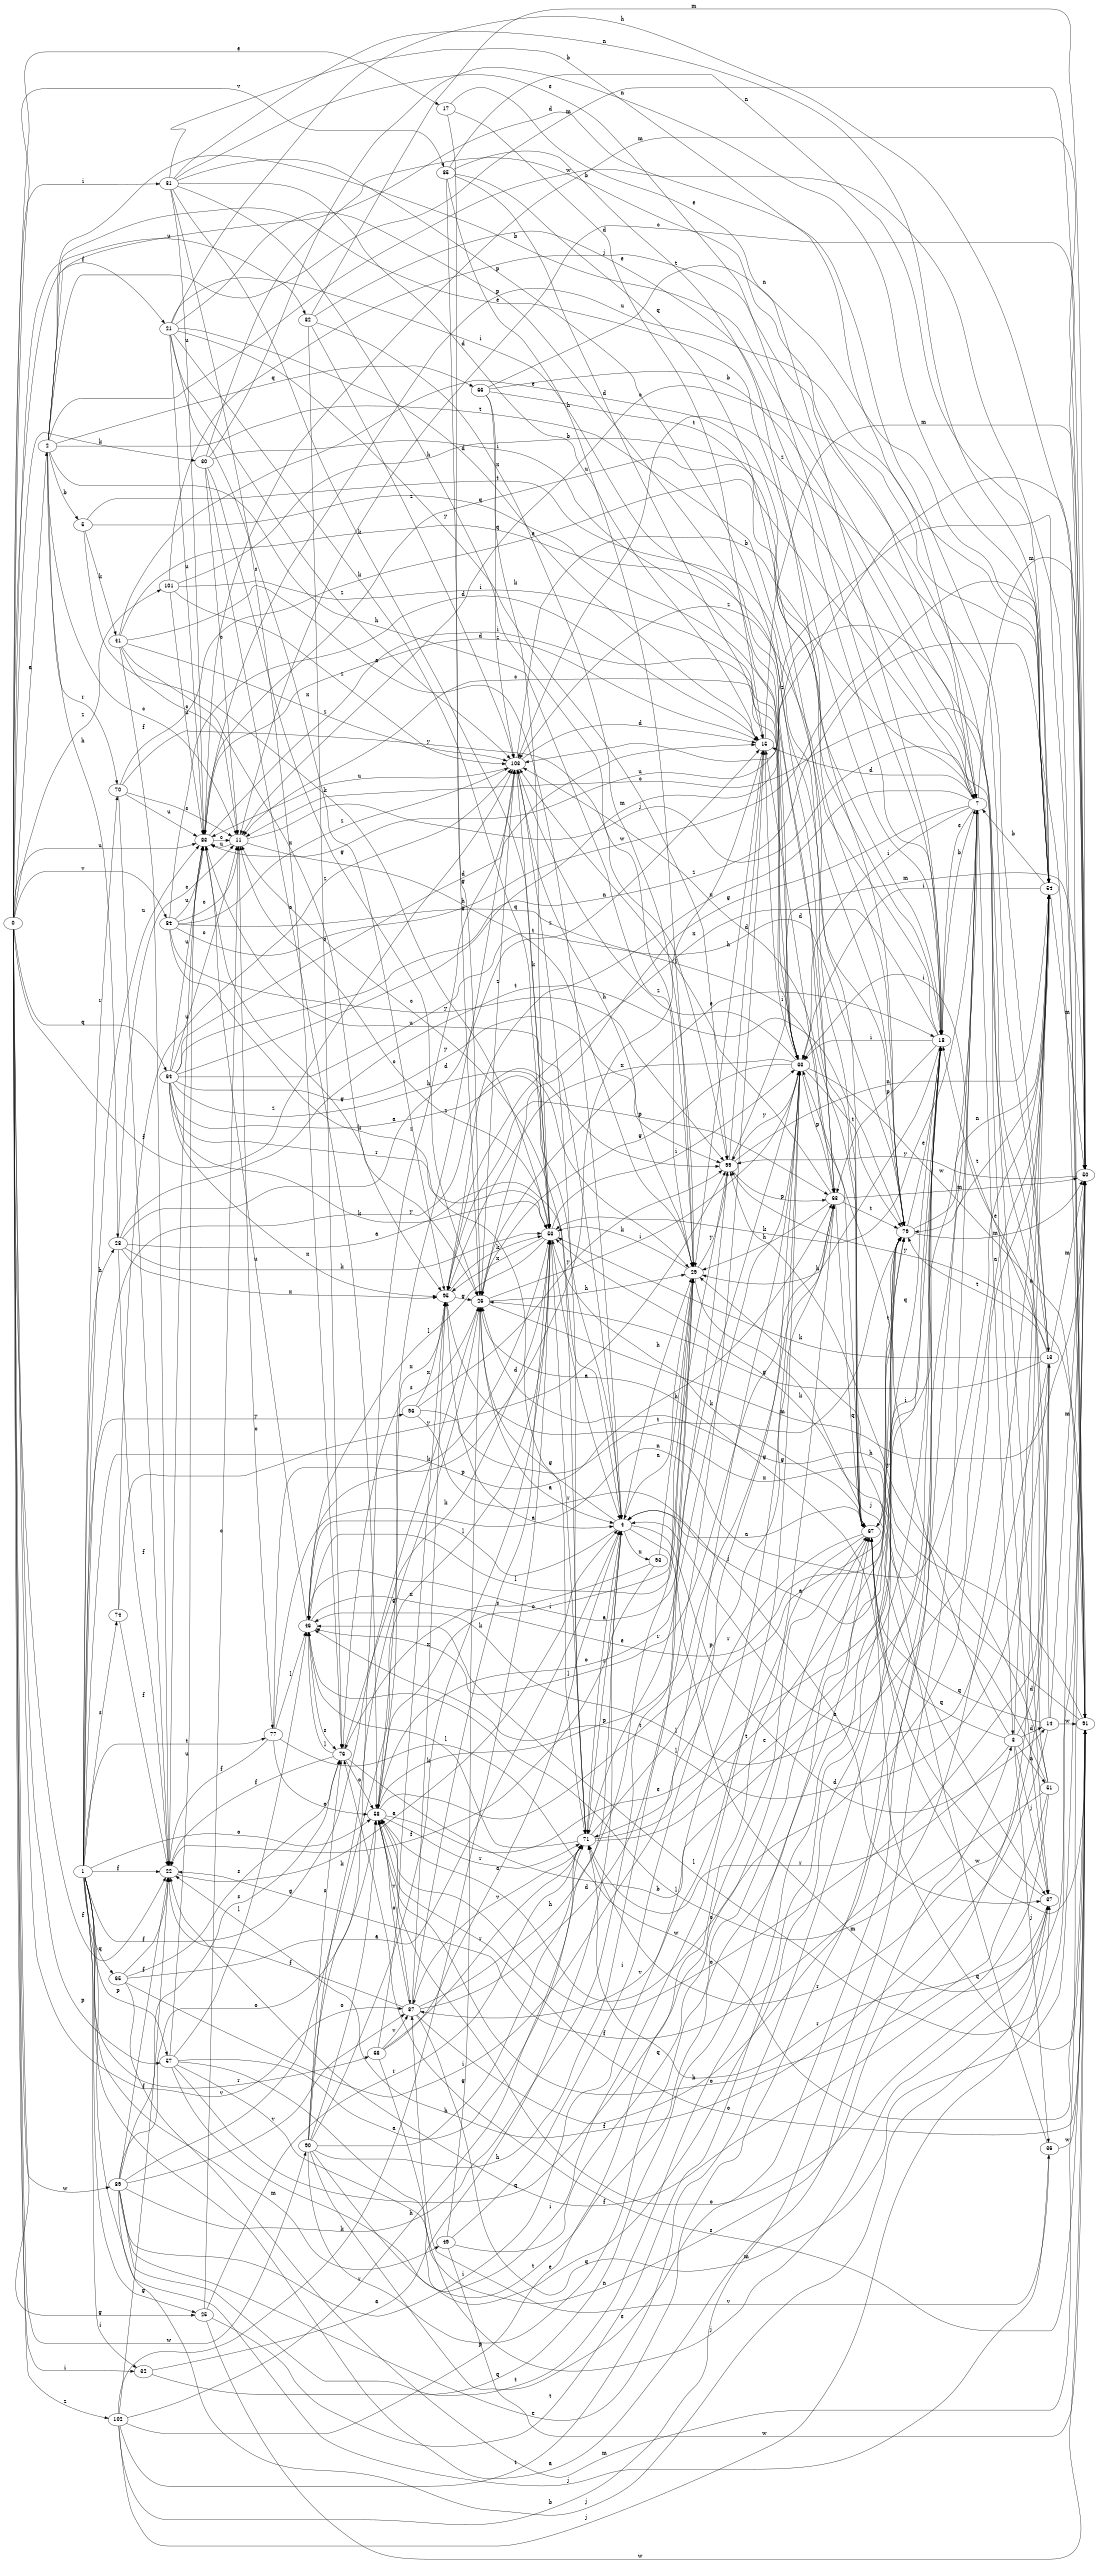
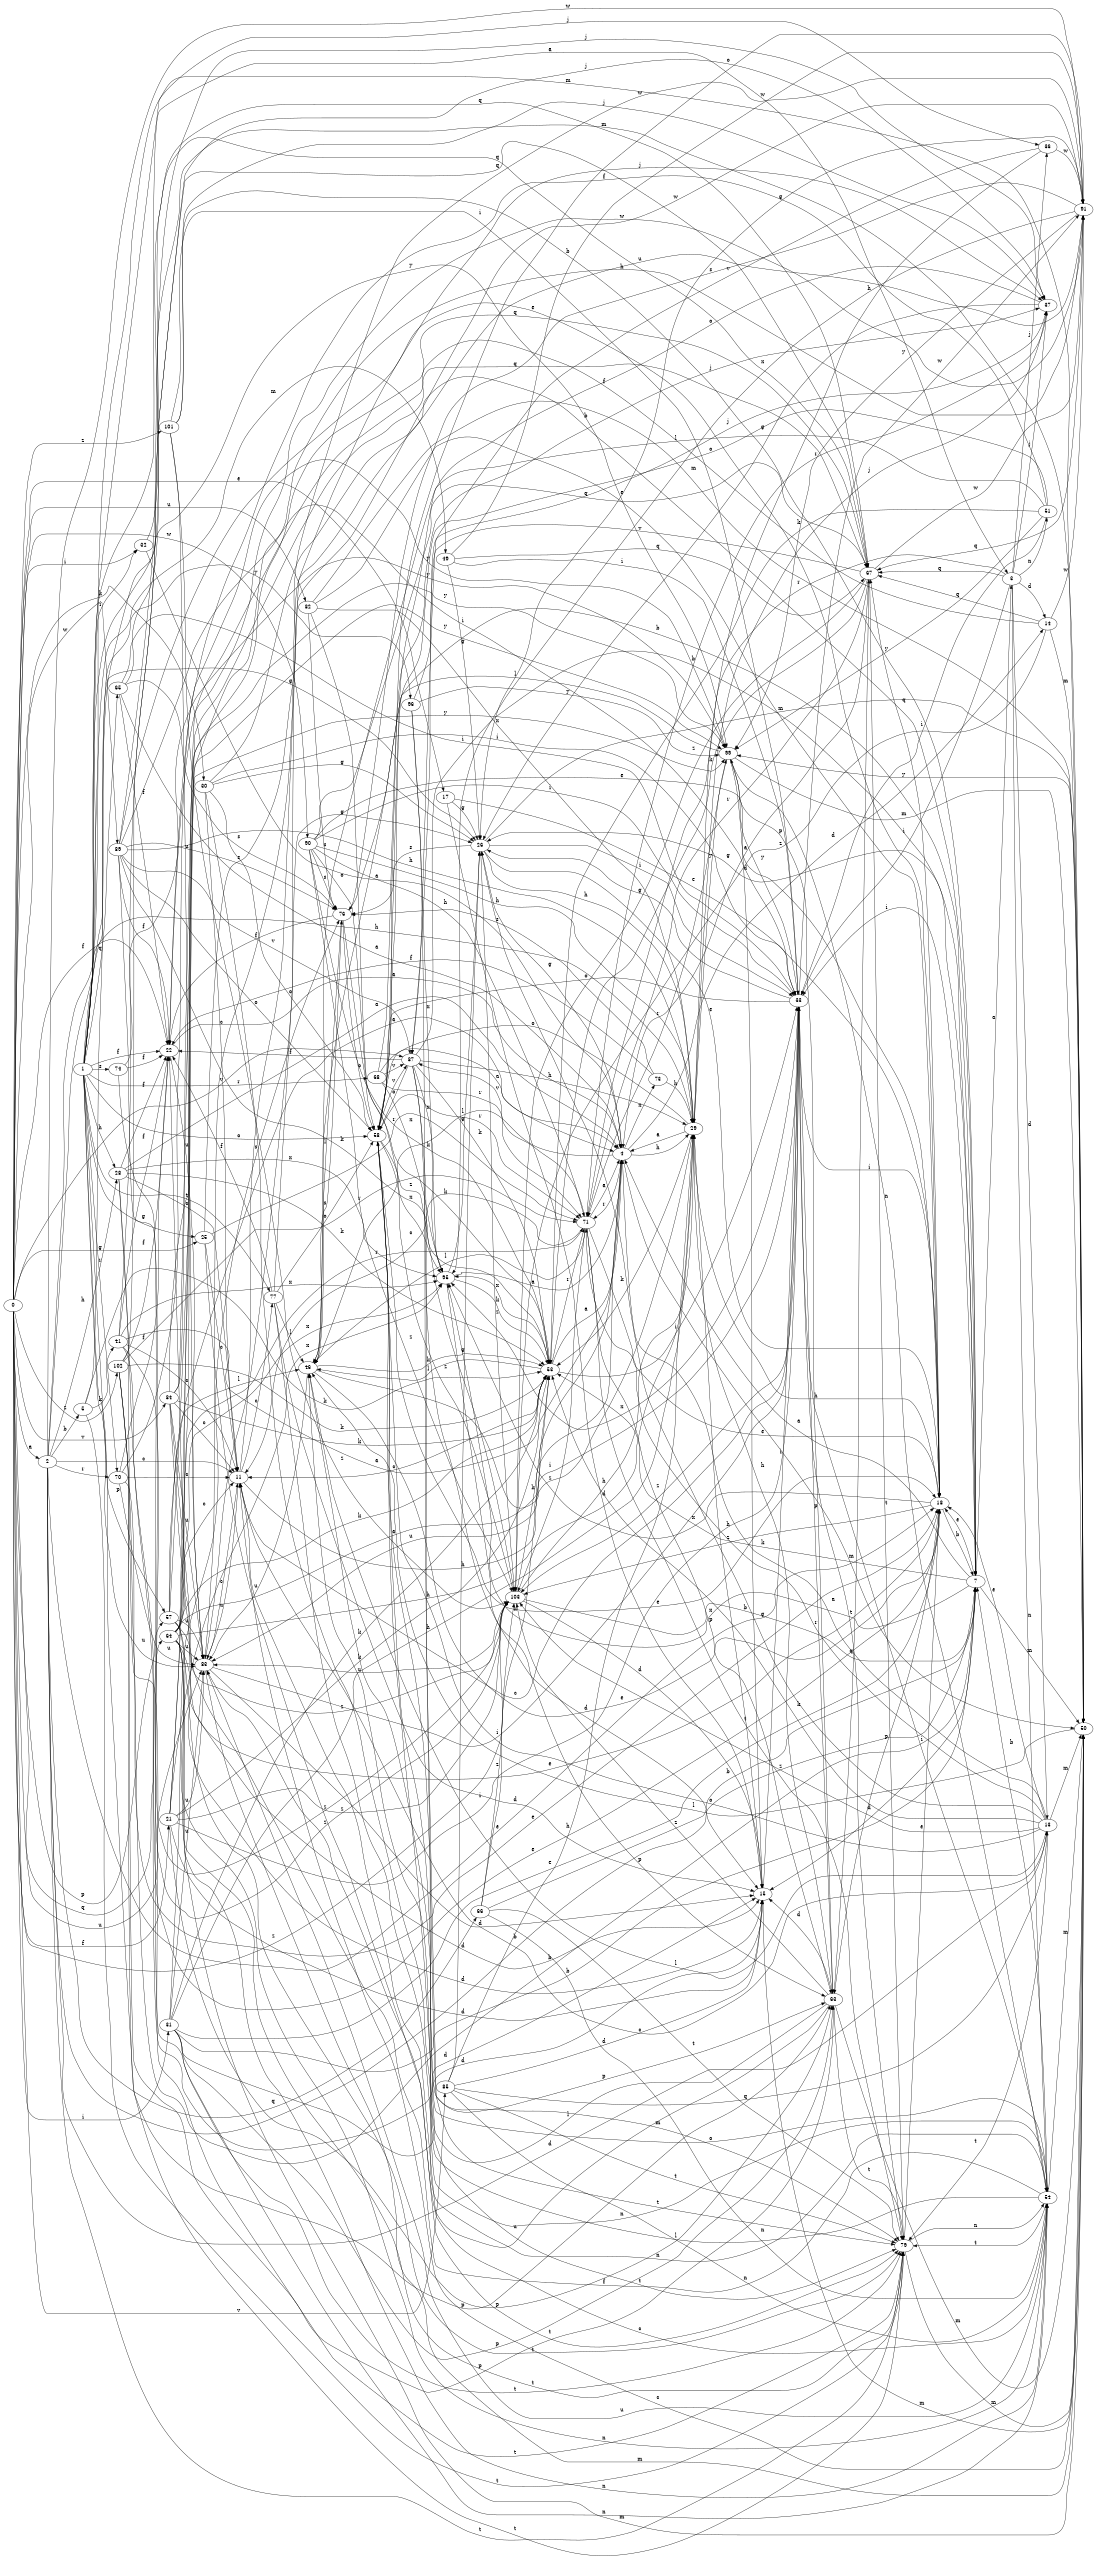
edge "7" -> "83": now "63" -> "83"
edge "85" -> "67": now "85" -> "13"
edge "26" -> "4": removed, label "a"
node "93": label "93" -> "73"
edge "90" -> "26": removed, label "g"
edge "87" -> "50": now "87" -> "79"
